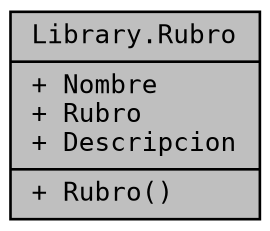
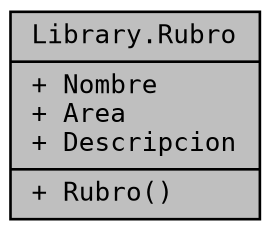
node "Library.Rubro": text "+ Rubro" -> "+ Area"
